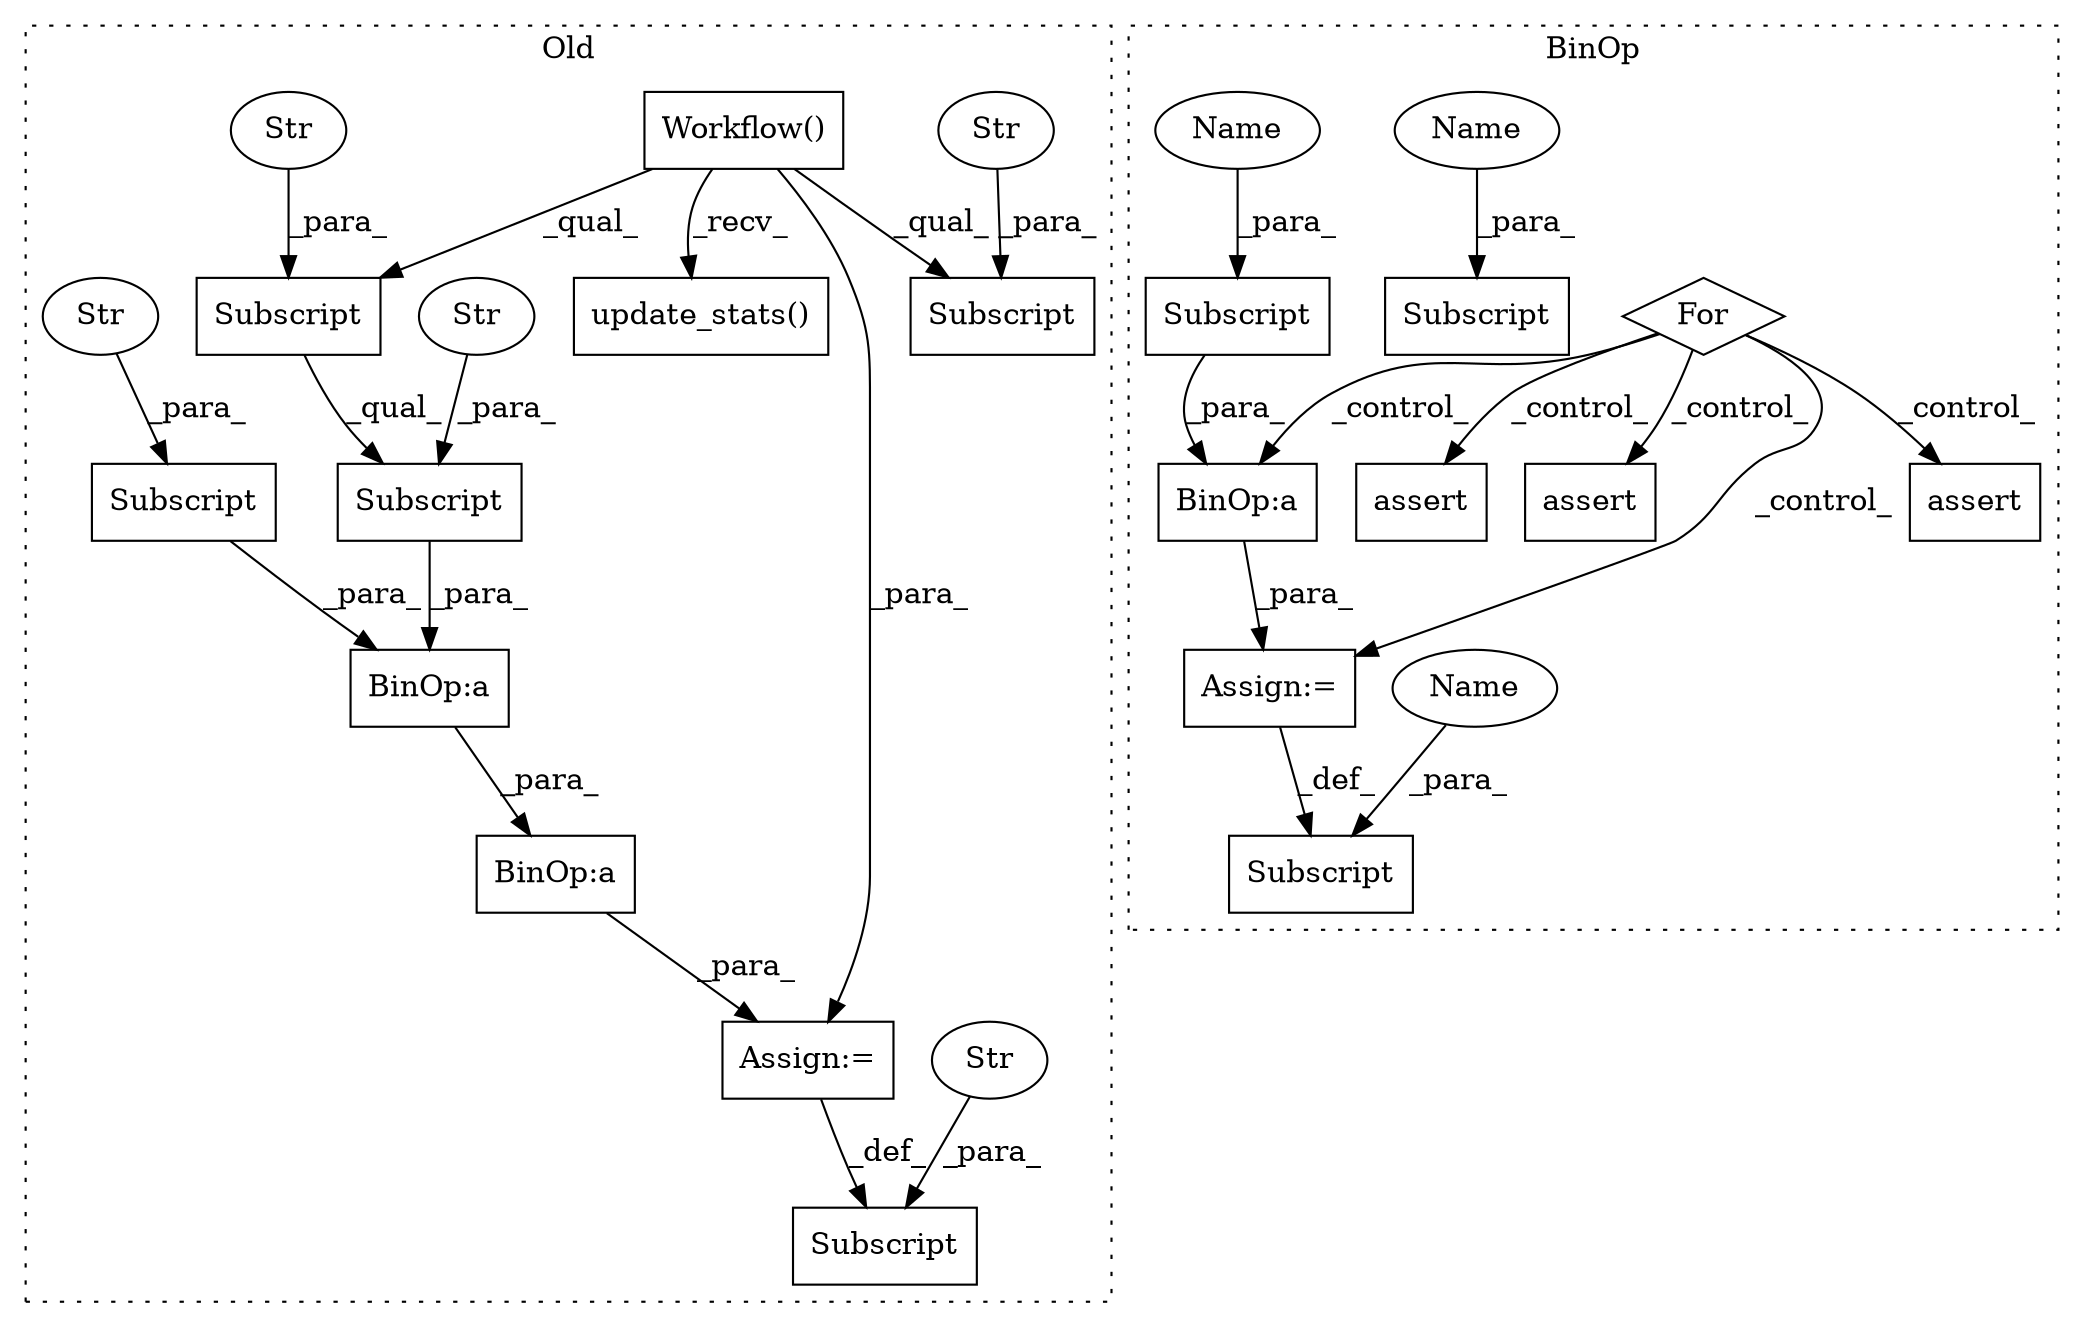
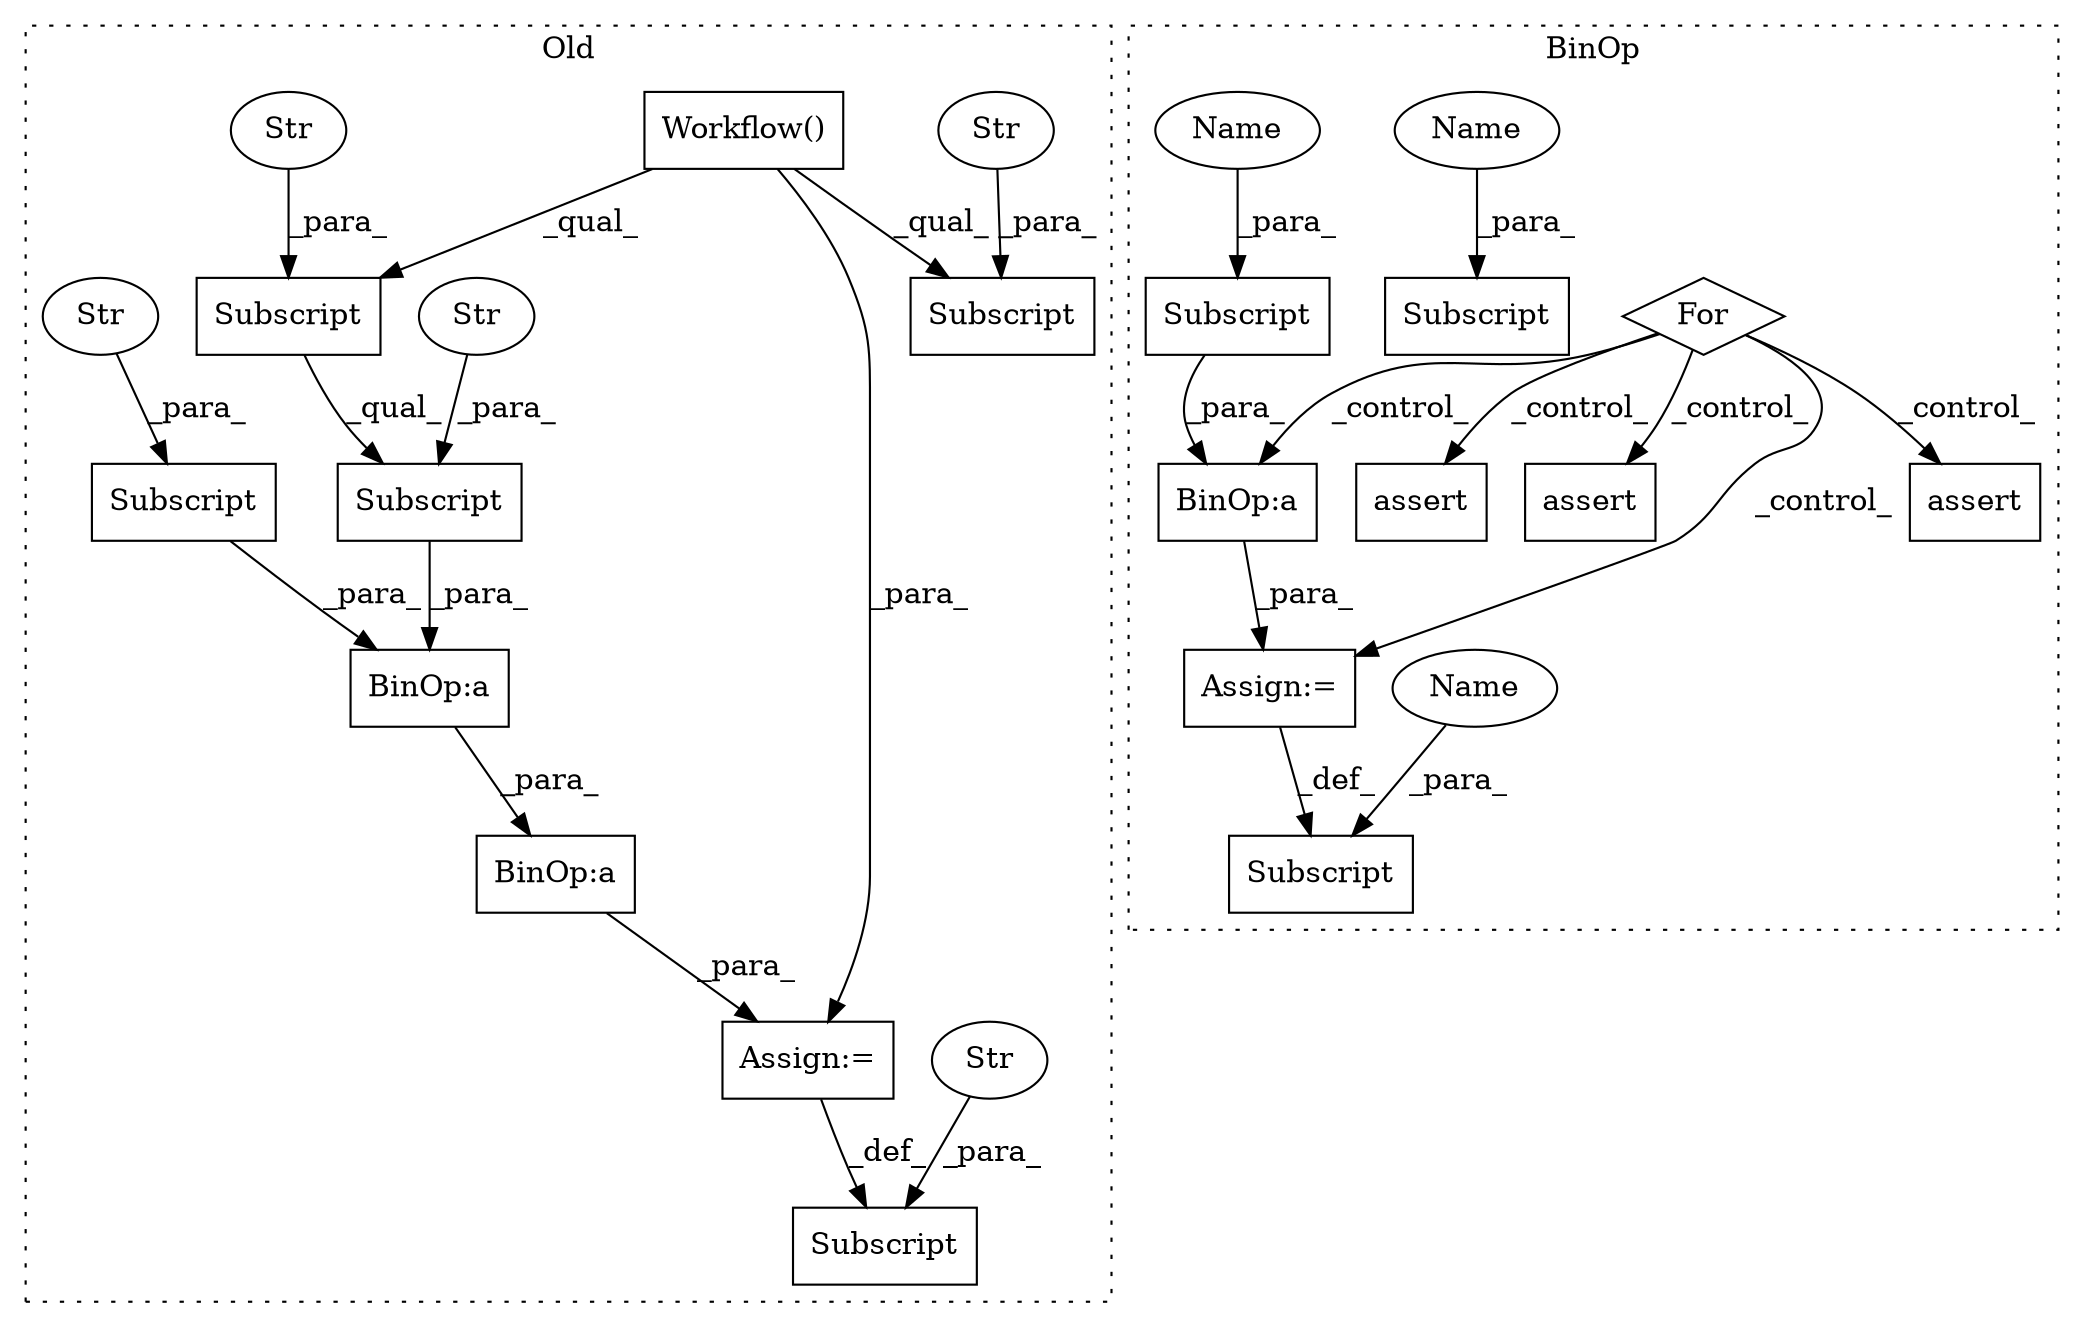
node "update_stats()": removed
